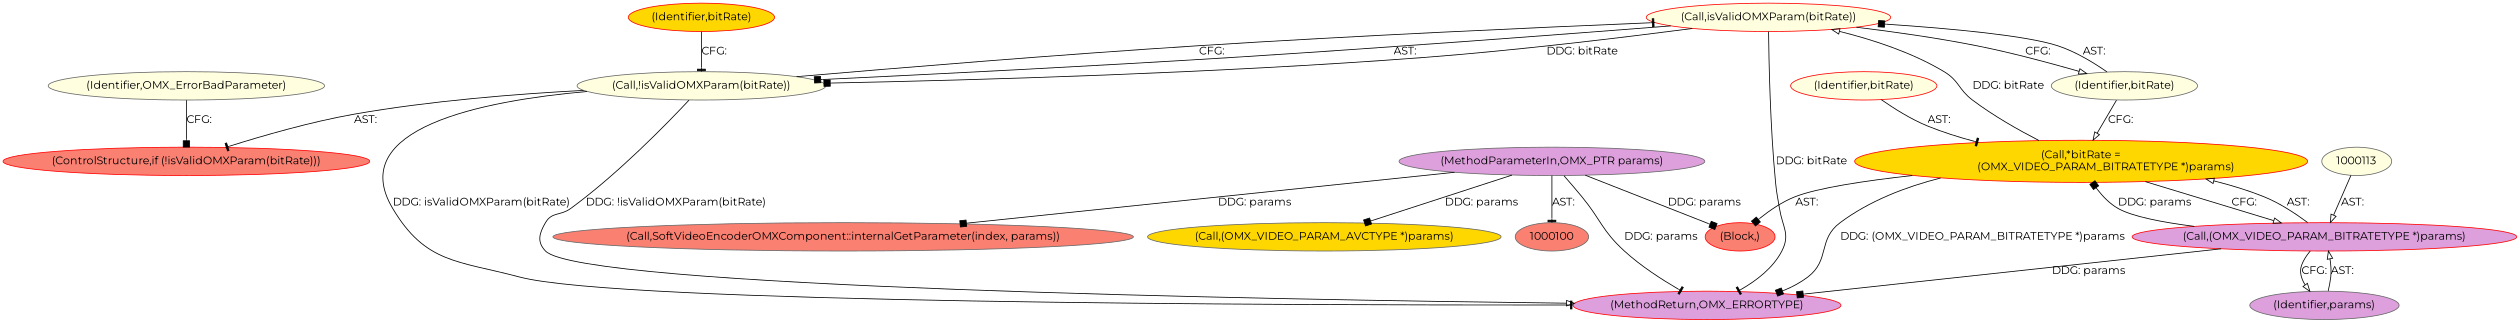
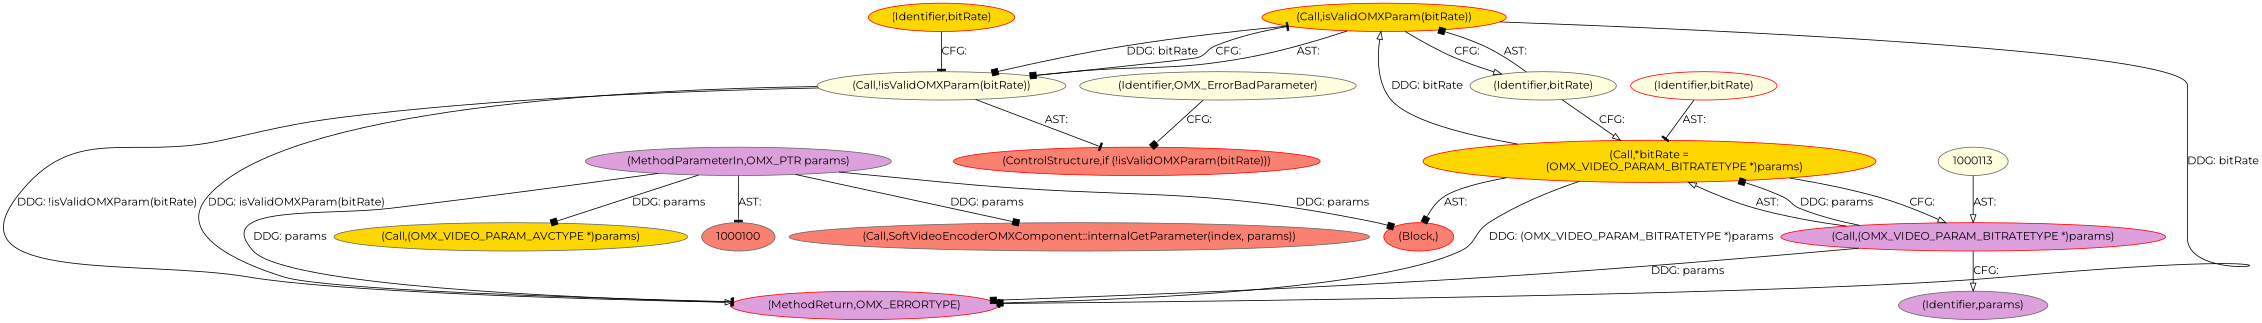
node "(Call,isValidOMXParam(bitRate))": fillcolor lightyellow -> gold
edge "(Identifier,params)" -> "(Call,(OMX_VIDEO_PARAM_BITRATETYPE *)params)": removed, label "AST:"
